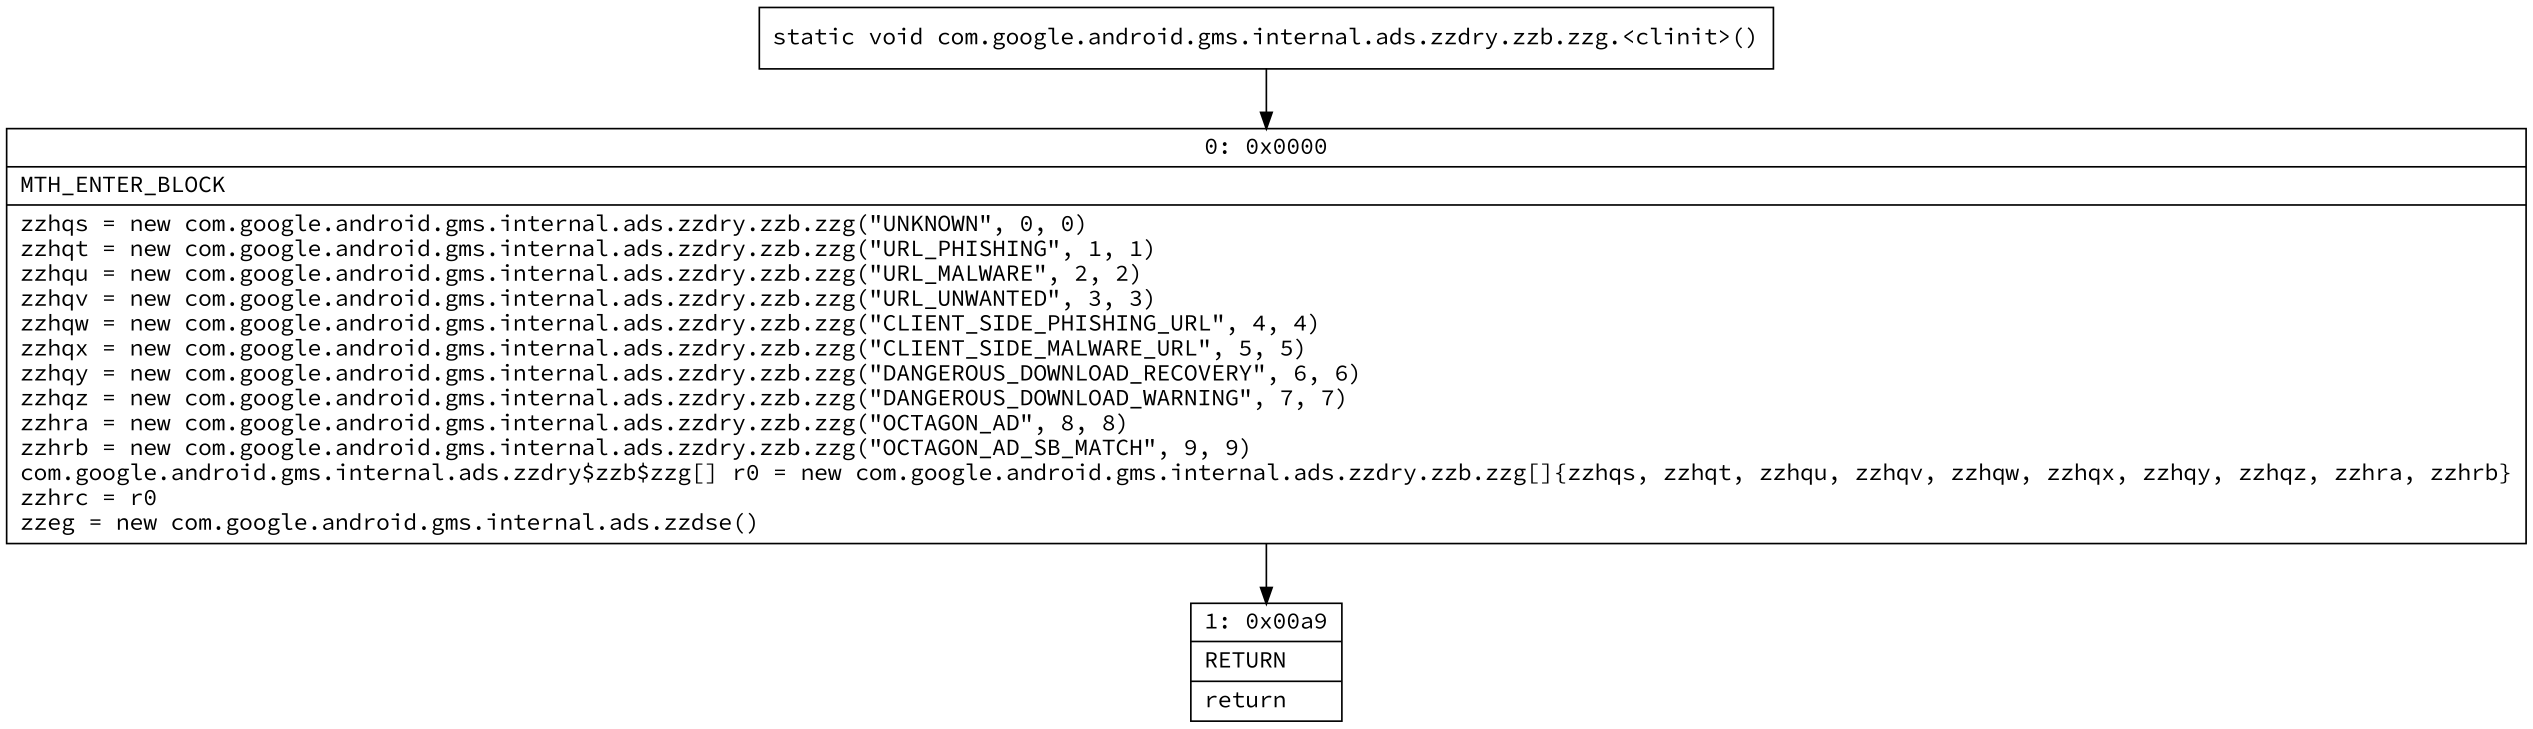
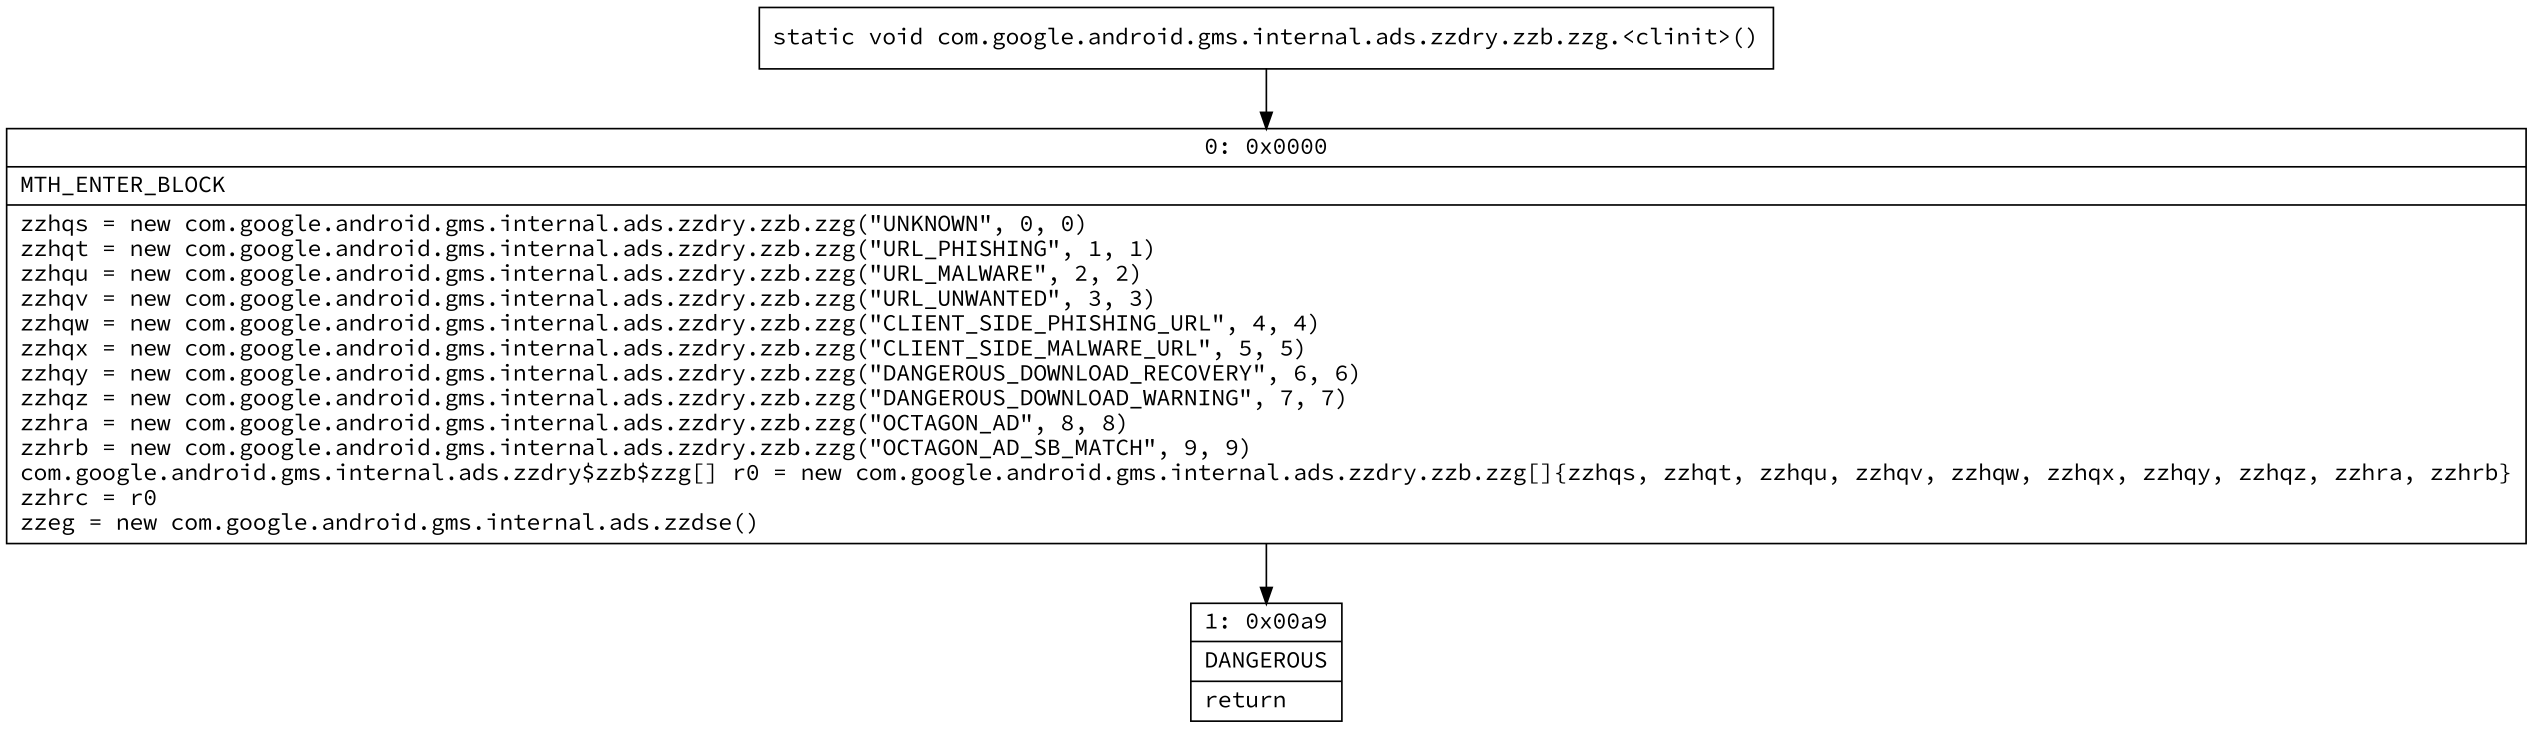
node "1: 0x00a9": text "RETURN" -> "DANGEROUS"
